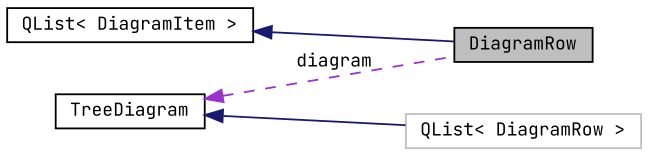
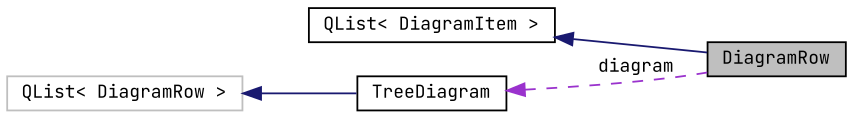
edge "QList< DiagramRow >" -> "TreeDiagram": reversed
